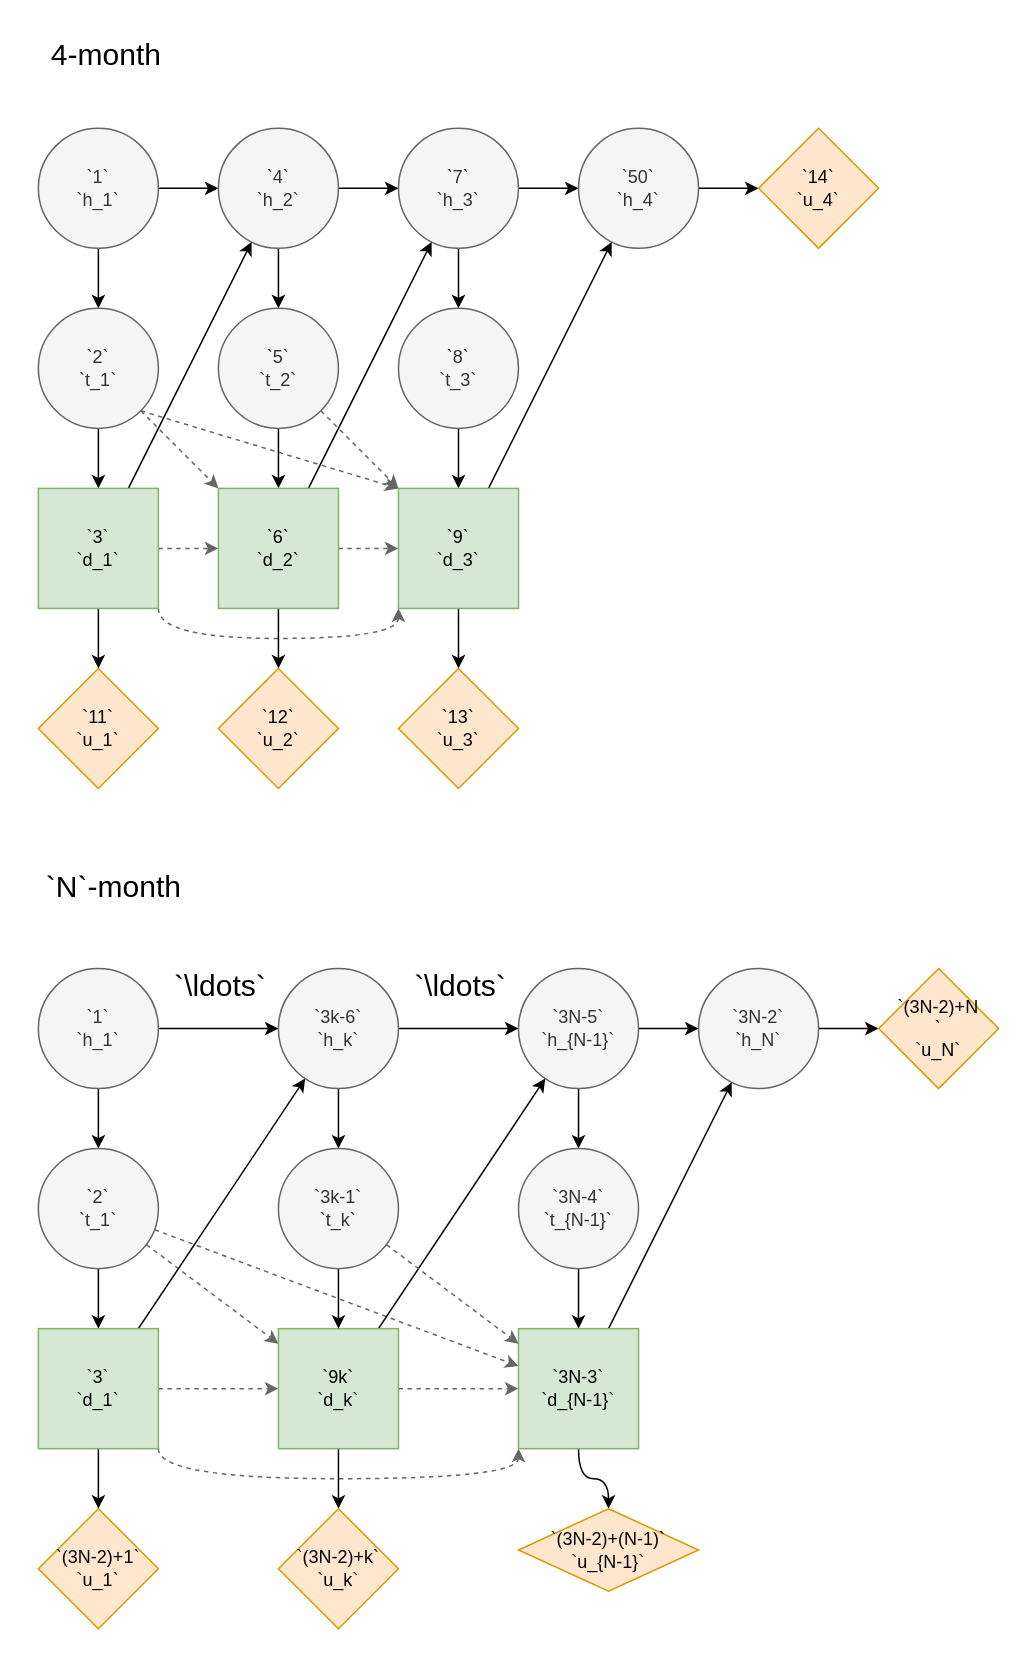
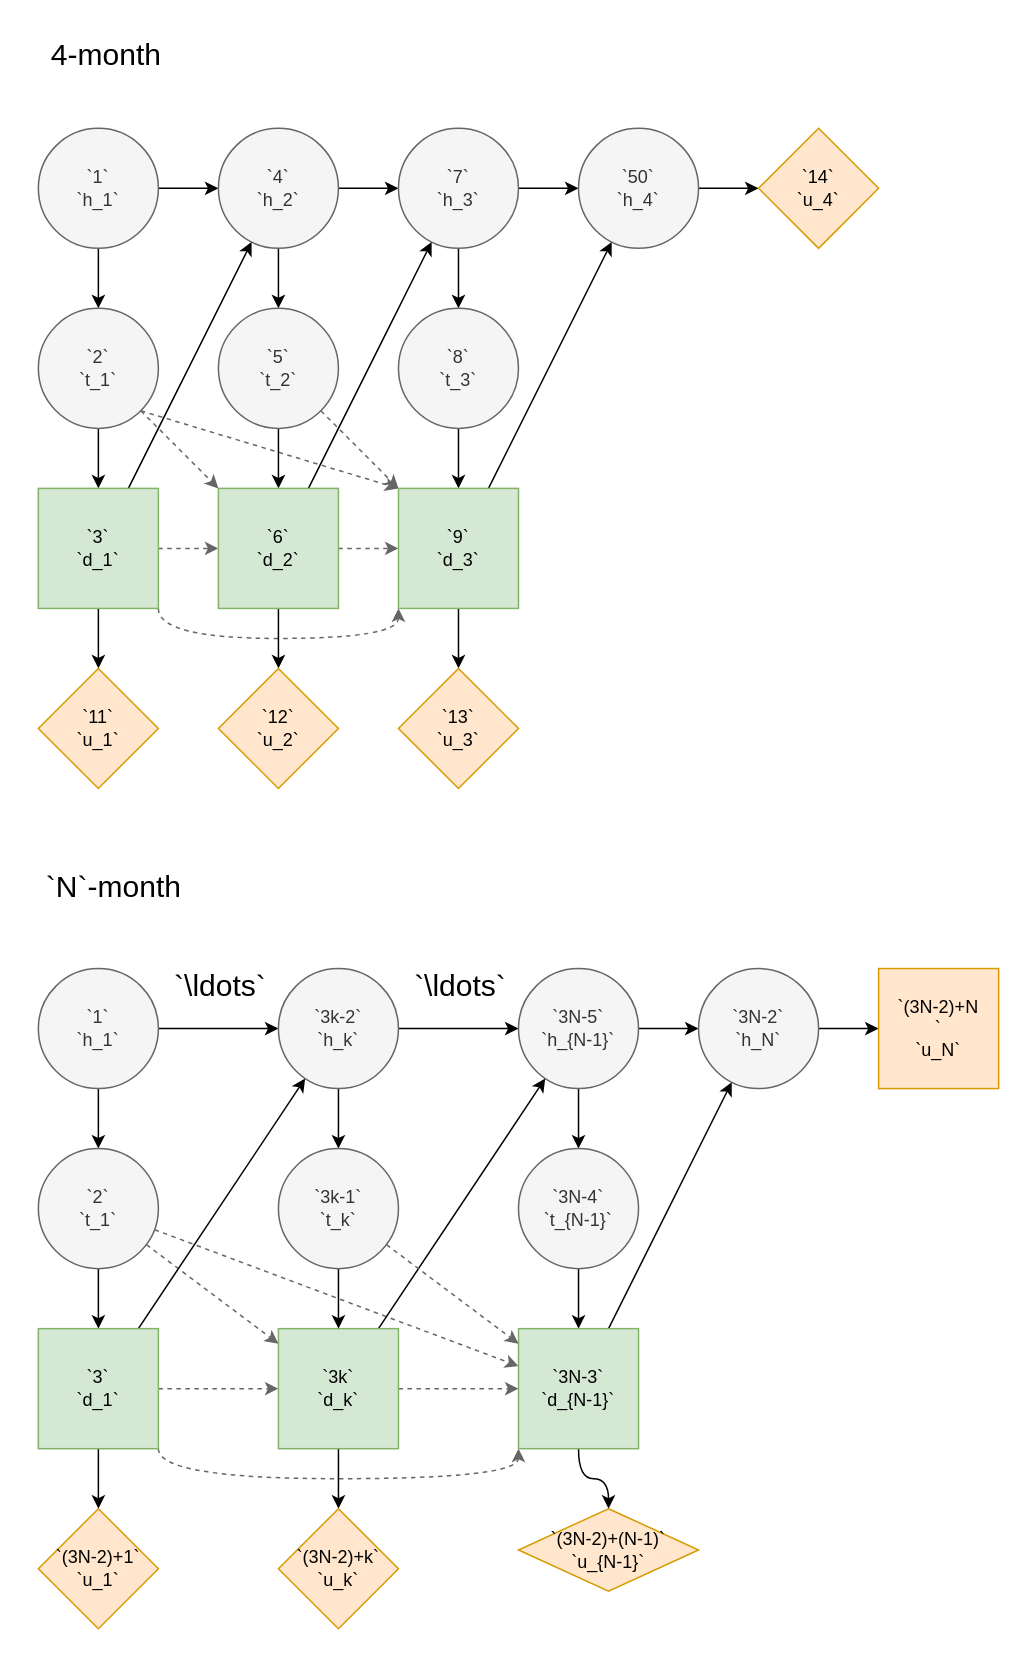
node "`3k-6` `h_k`": label "`3k-6` `h_k`" -> "`3k-2` `h_k`"
node "`(3N-2)+N ` `u_N`": shape diamond -> rectangle
node "`9k` `d_k`": label "`9k` `d_k`" -> "`3k` `d_k`"
